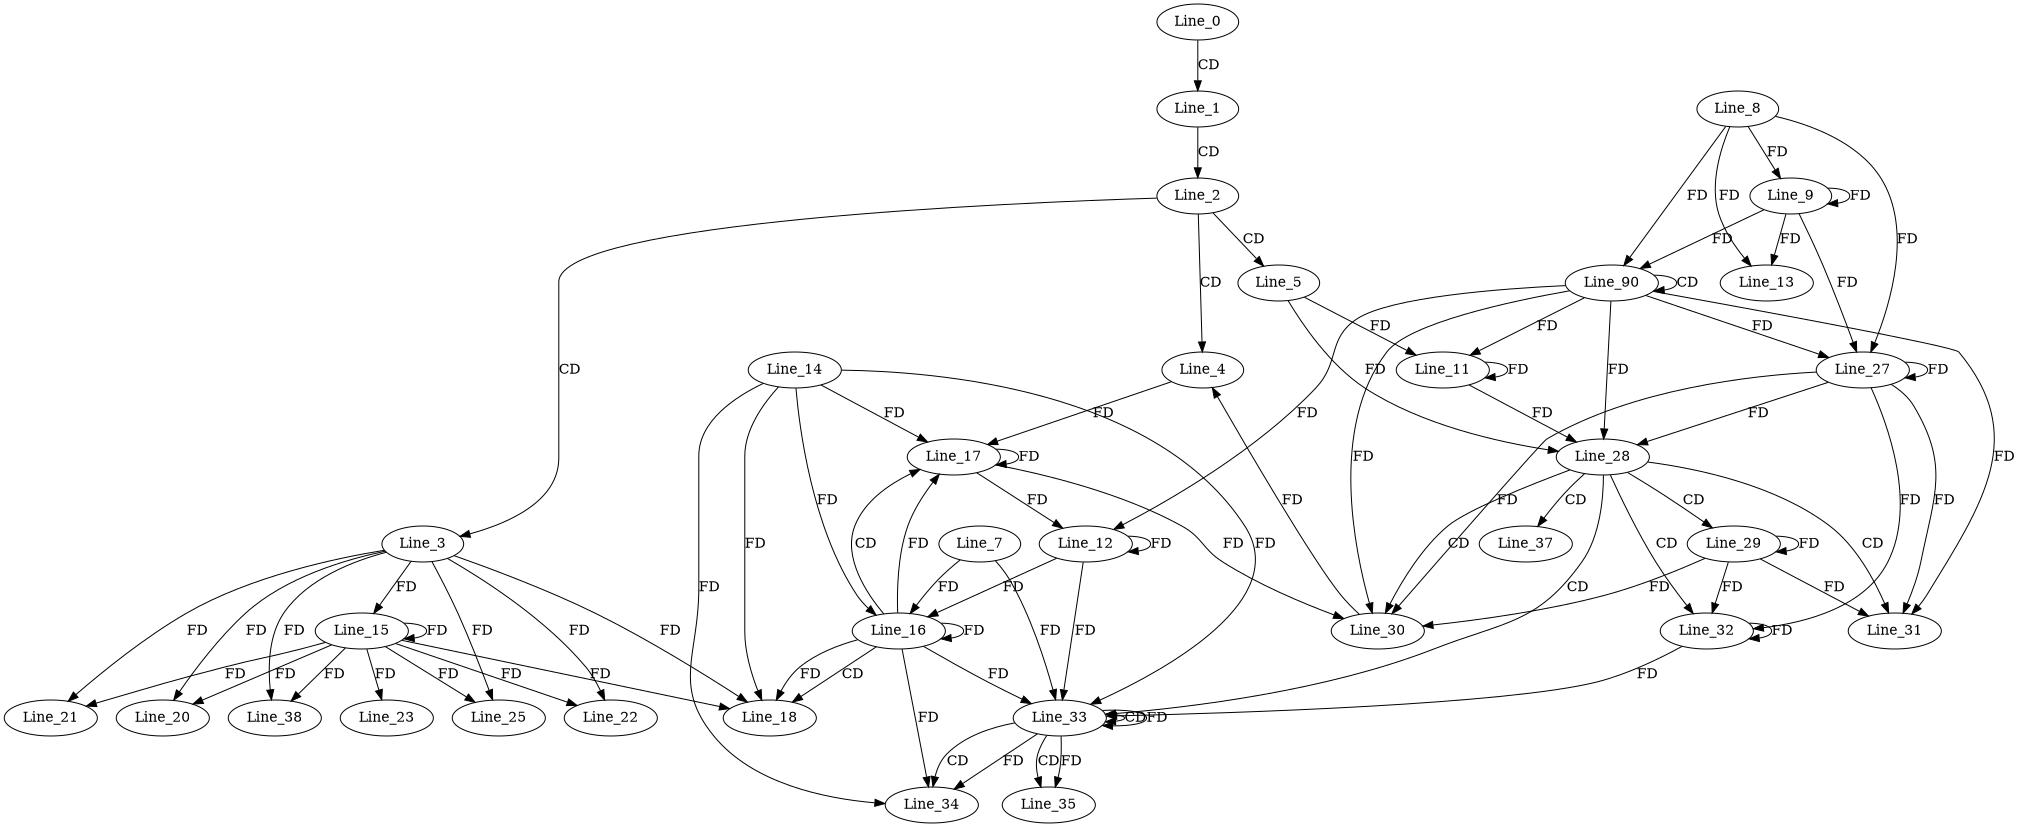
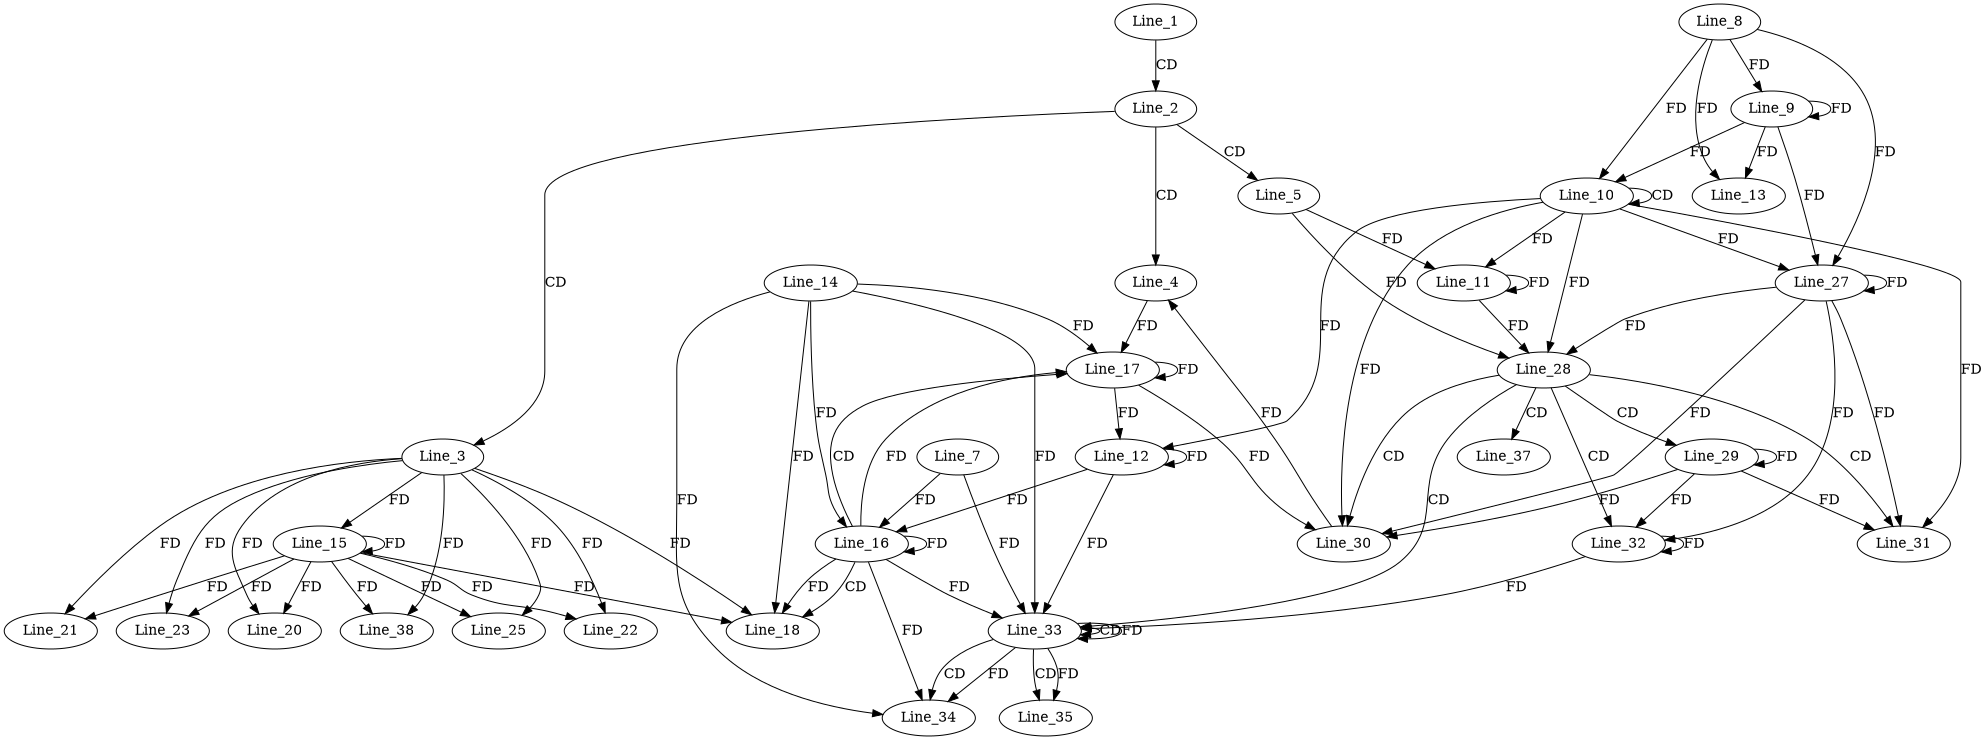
node "Line_0": removed
node "Line_90": label "Line_90" -> "Line_10"
edge "Line_3" -> "Line_23": added, label "FD"
